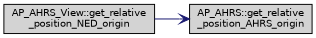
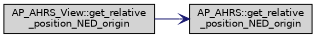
node "AP_AHRS::get_relative _position_AHRS_origin": label "AP_AHRS::get_relative _position_AHRS_origin" -> "AP_AHRS::get_relative _position_NED_origin"
